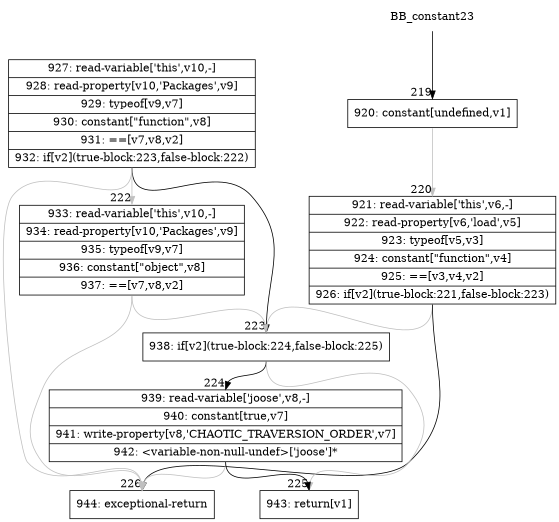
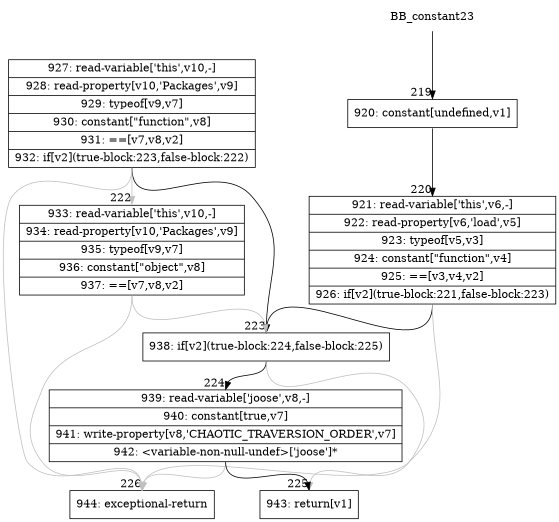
edge "920: constant[undefined,v1]" -> "921: read-variable['this',v6,-]": color gray -> black
edge "921: read-variable['this',v6,-]" -> "938: if[v2](true-block:224,false-block:225)": color gray -> black
edge "921: read-variable['this',v6,-]" -> "944: exceptional-return": color black -> gray
